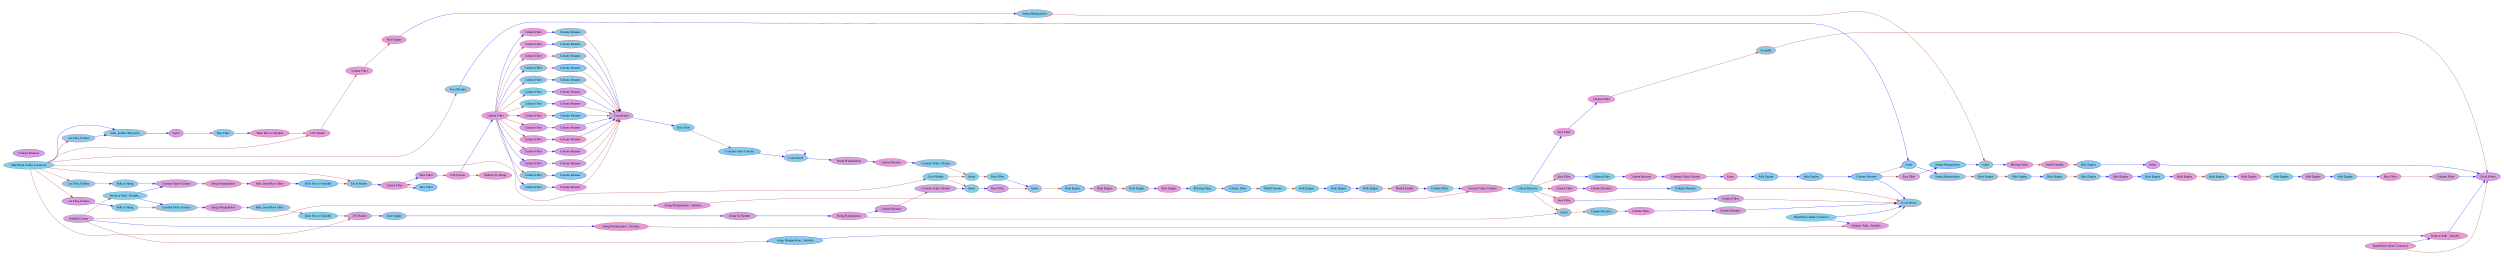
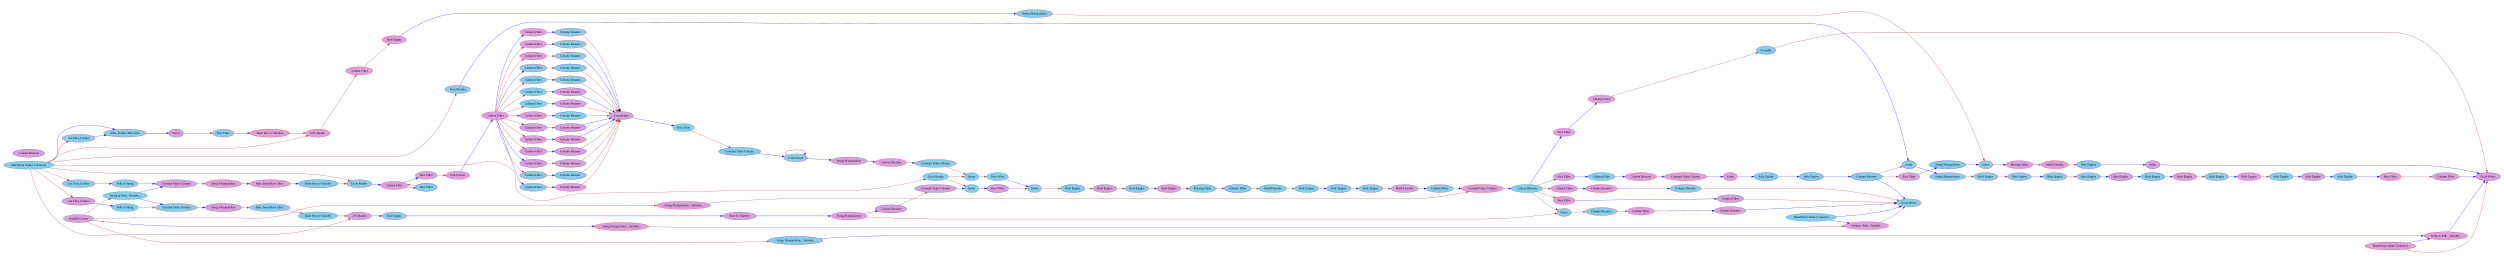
node "GroupBy": color red -> blue
node "Number To String": removed
node "String To Number": label "String To Number" -> "Row To Number"
